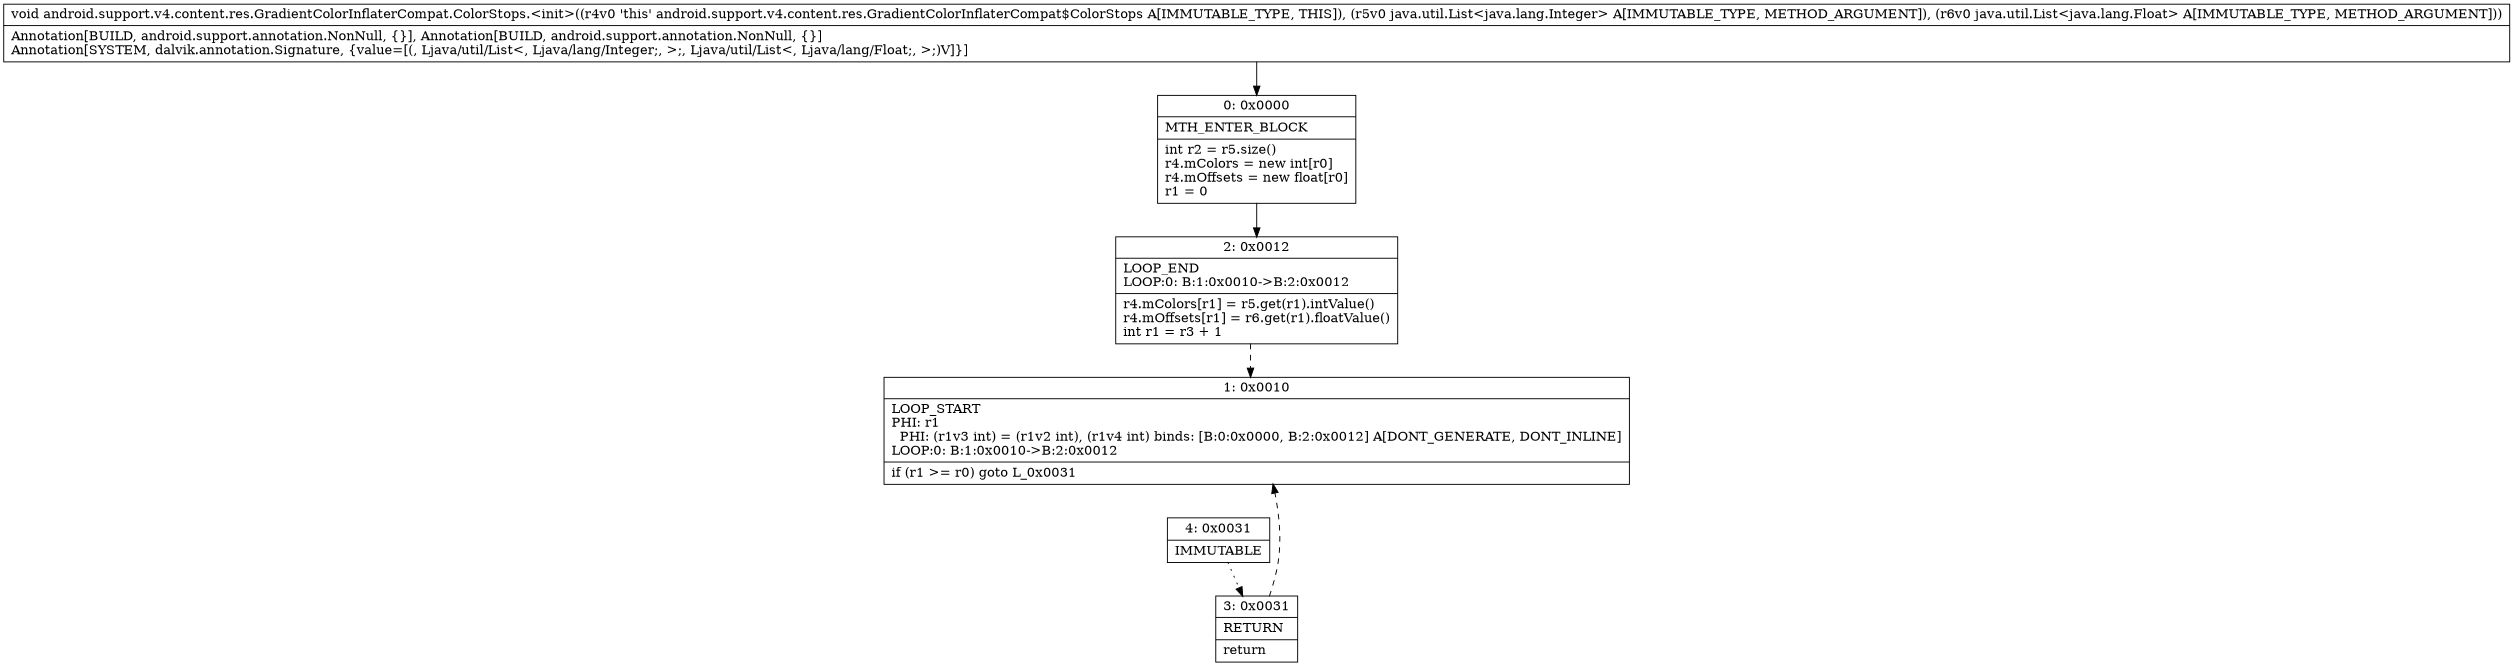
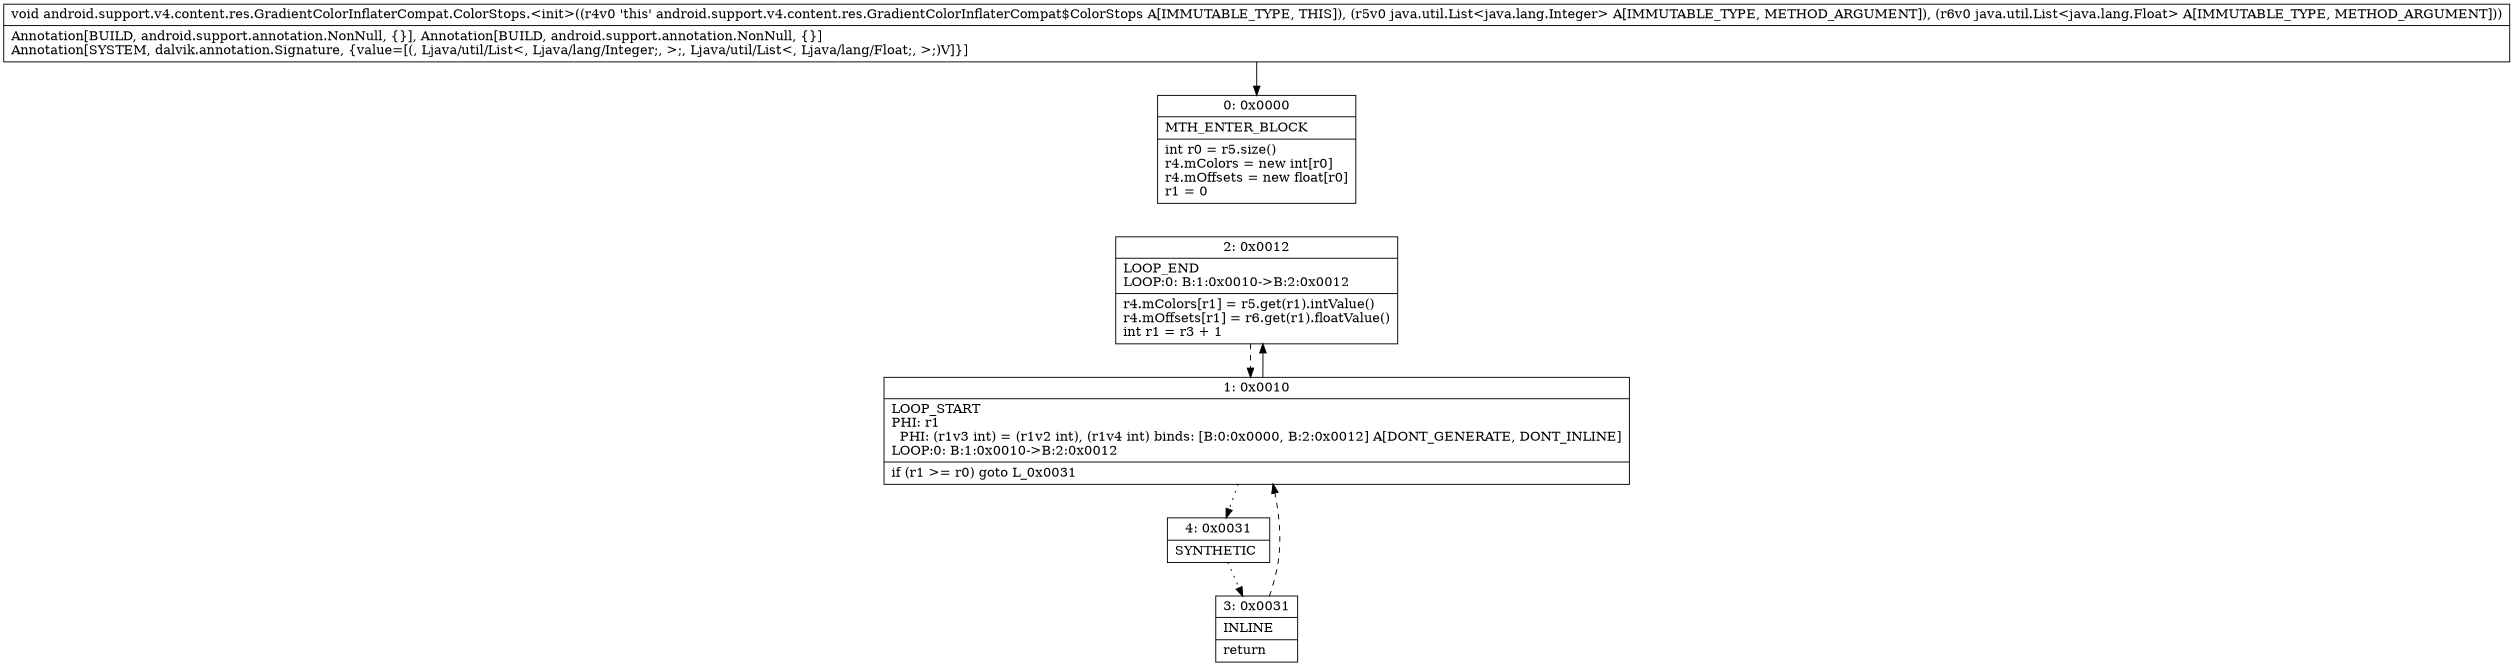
node "0: 0x0000": text "int r2 = r5.size()" -> "int r0 = r5.size()"
edge "0: 0x0000" -> "2: 0x0012": now "1: 0x0010" -> "2: 0x0012"
edge "1: 0x0010" -> "4: 0x0031": added
node "4: 0x0031": text "IMMUTABLE" -> "SYNTHETIC"
node "3: 0x0031": text "RETURN" -> "INLINE"
